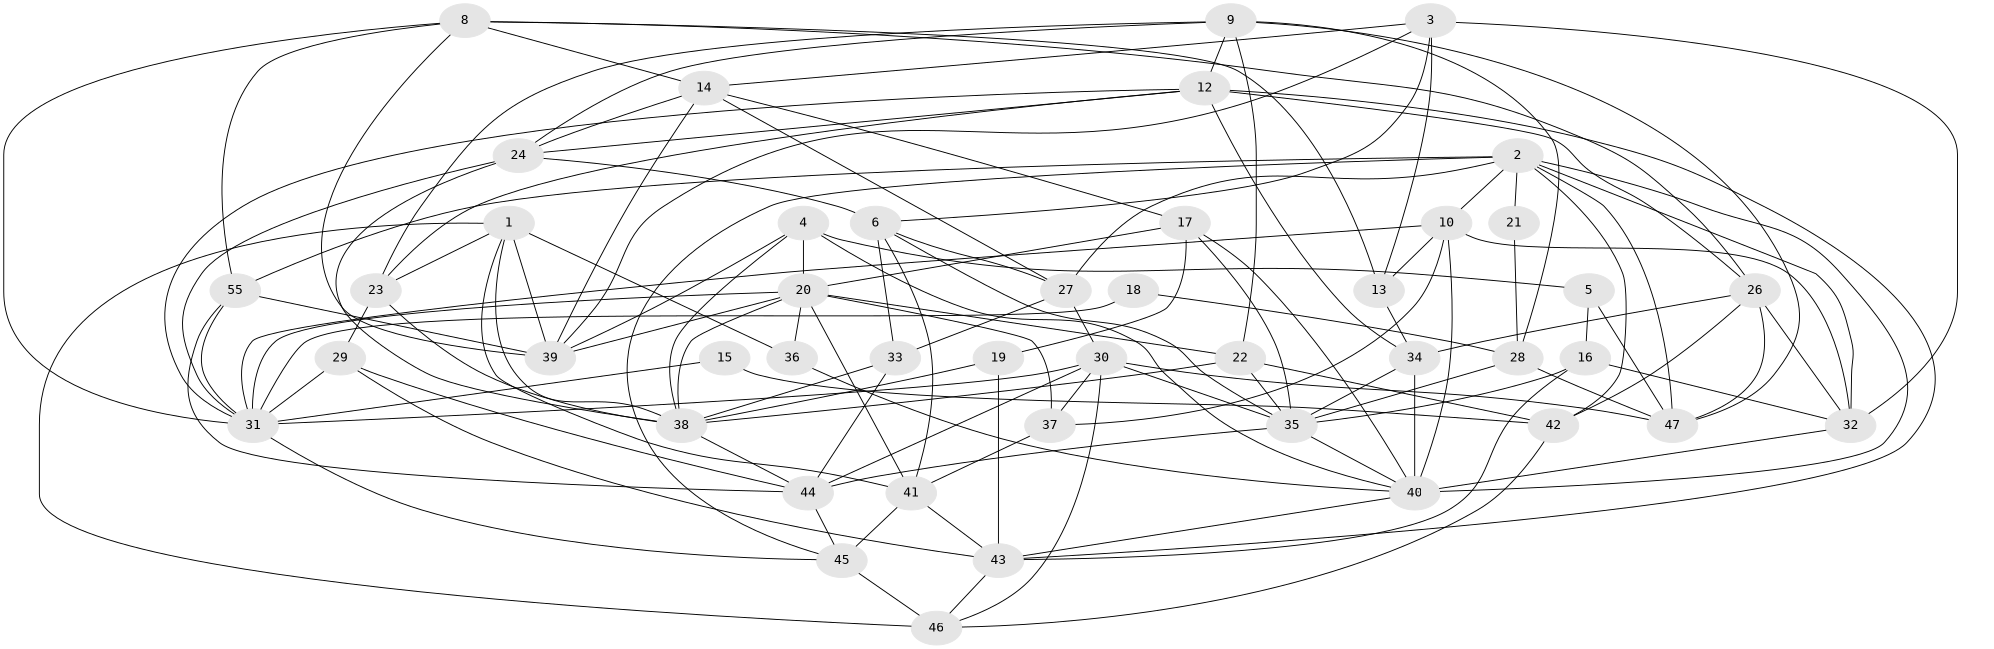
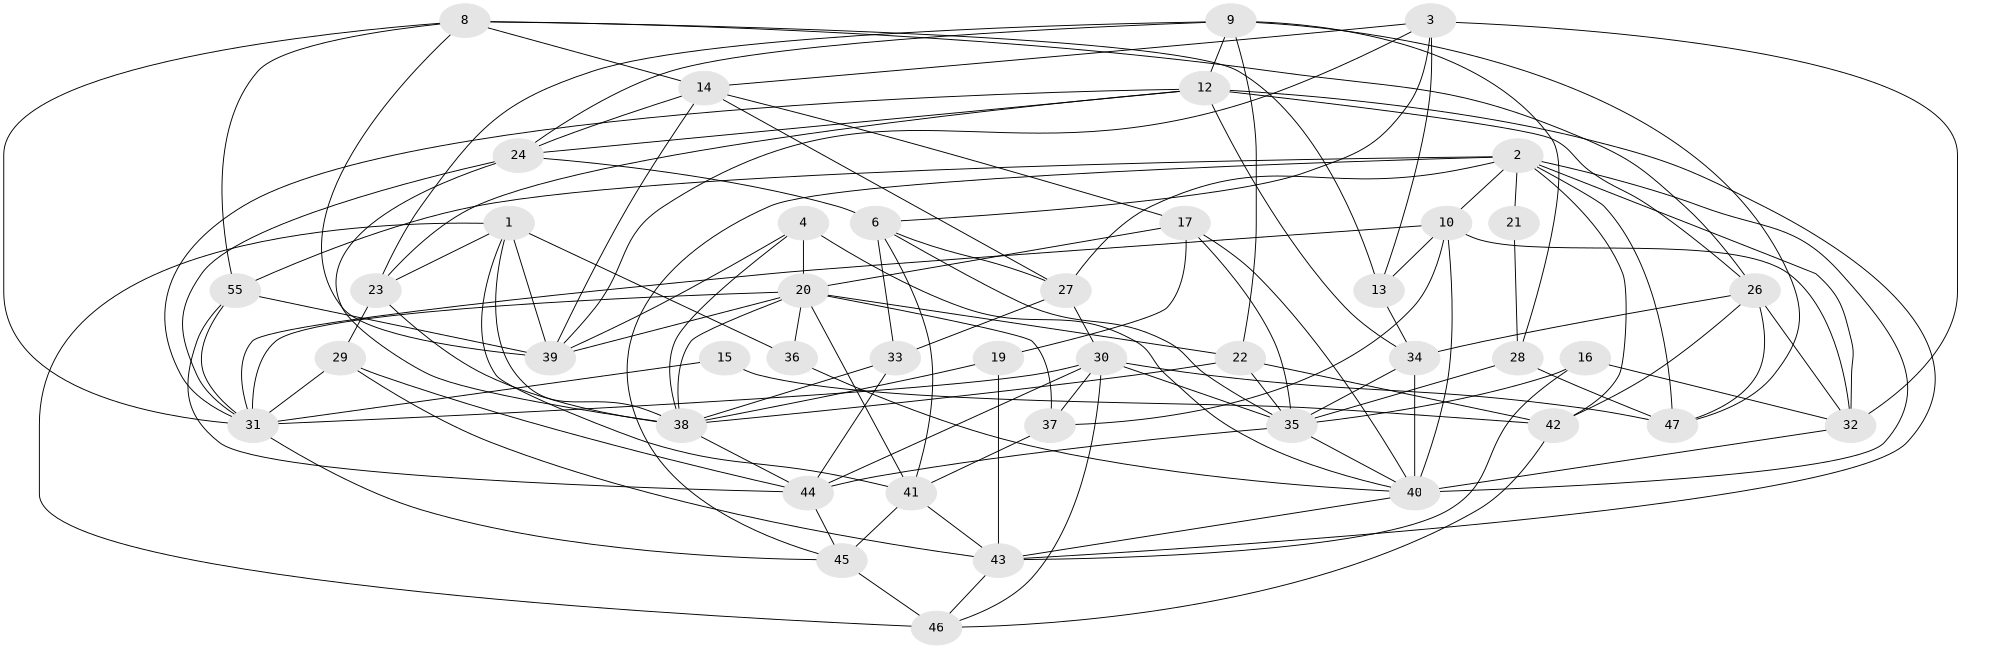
node "18": removed
node "5": removed
